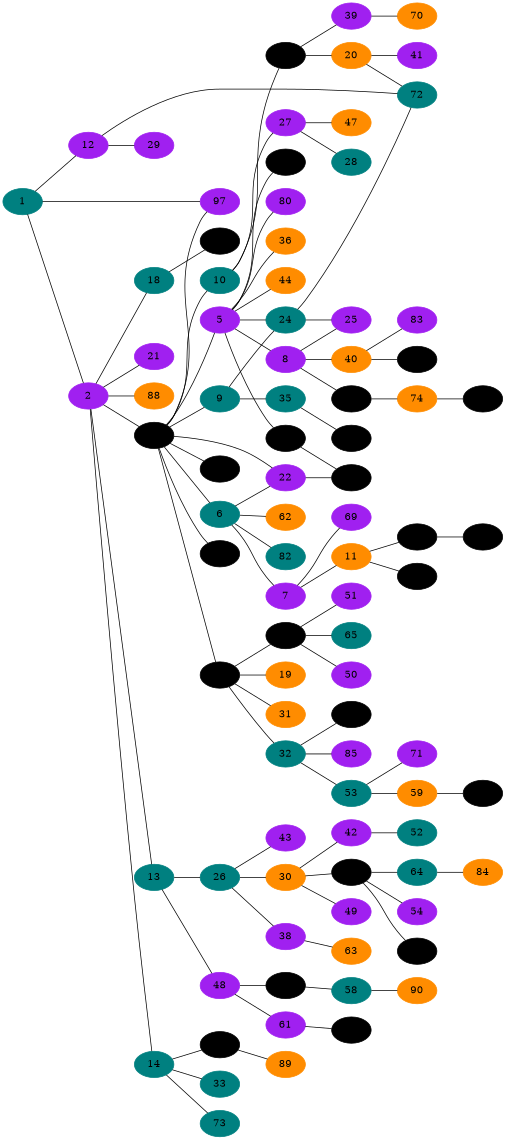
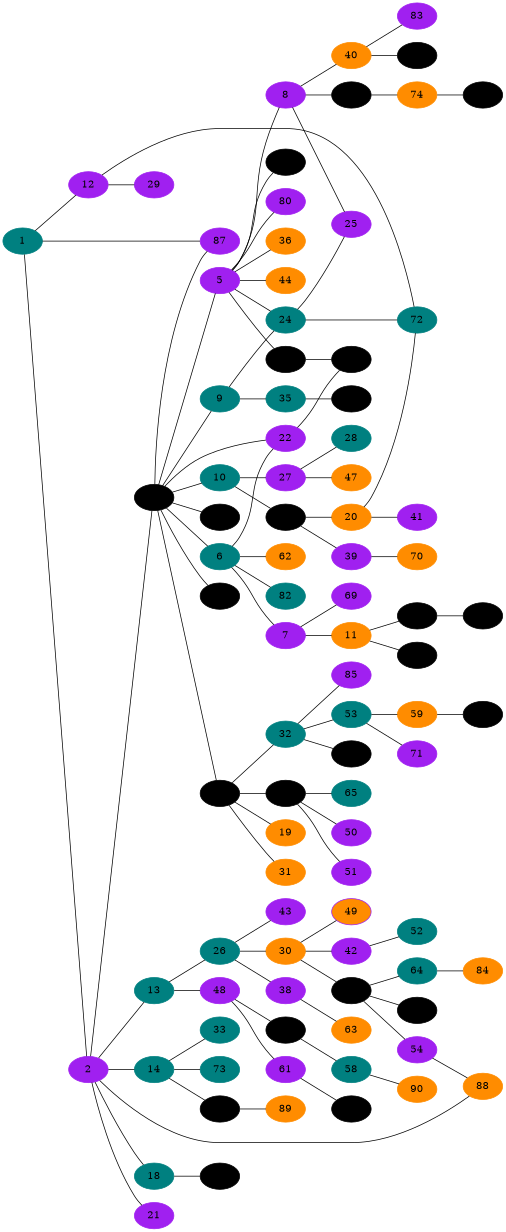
node "97": label "97" -> "87"
node "49": fillcolor purple -> darkorange
edge "54" -- "88": added
